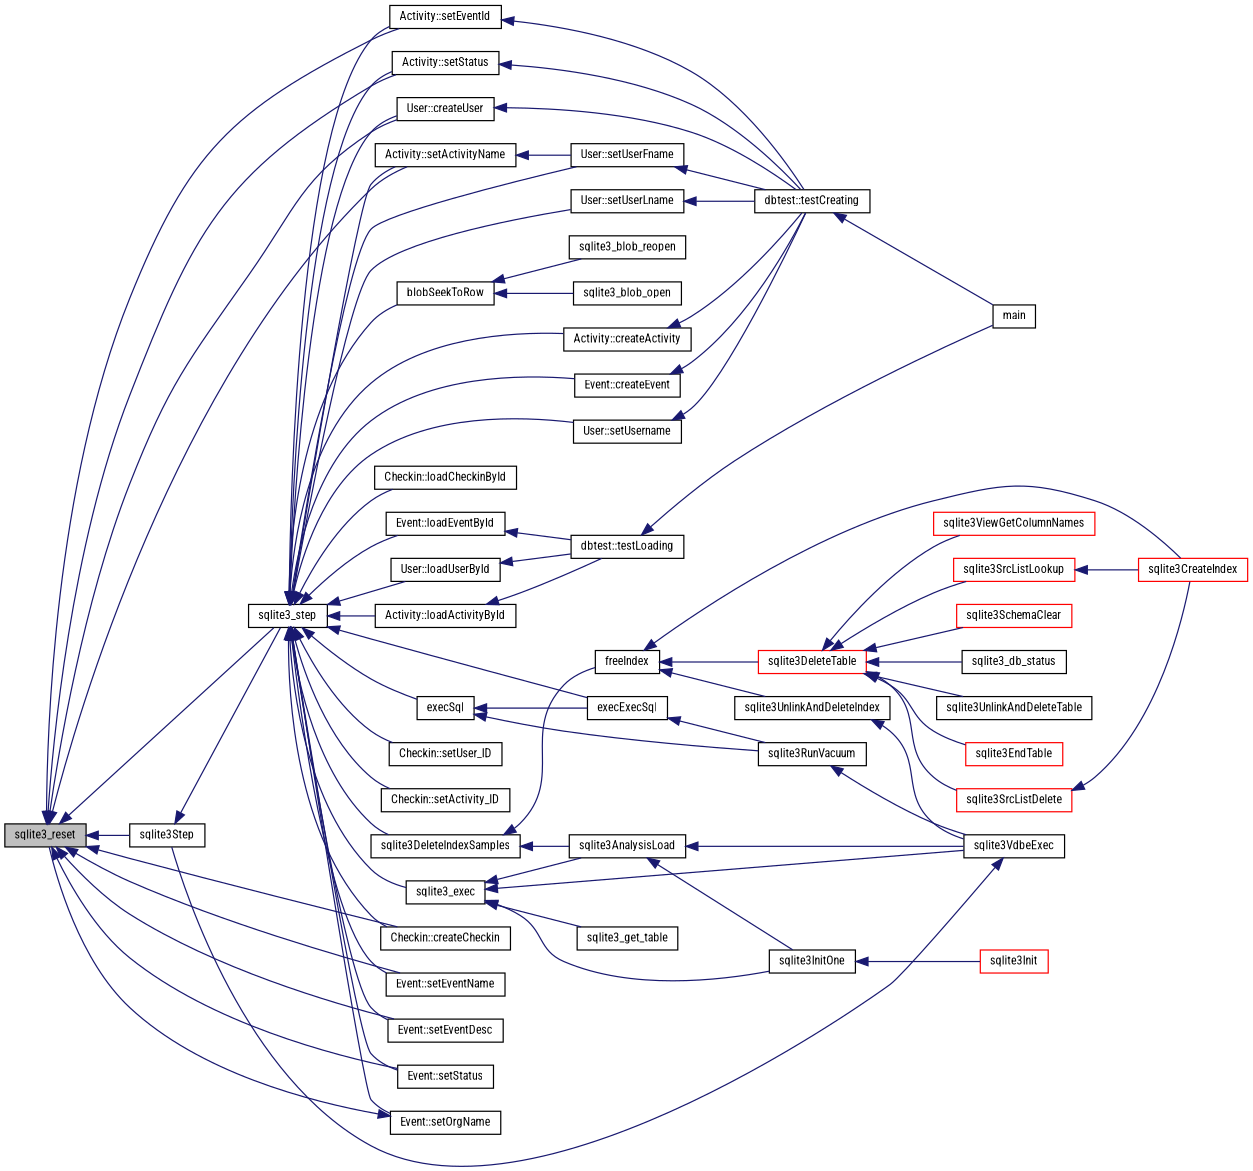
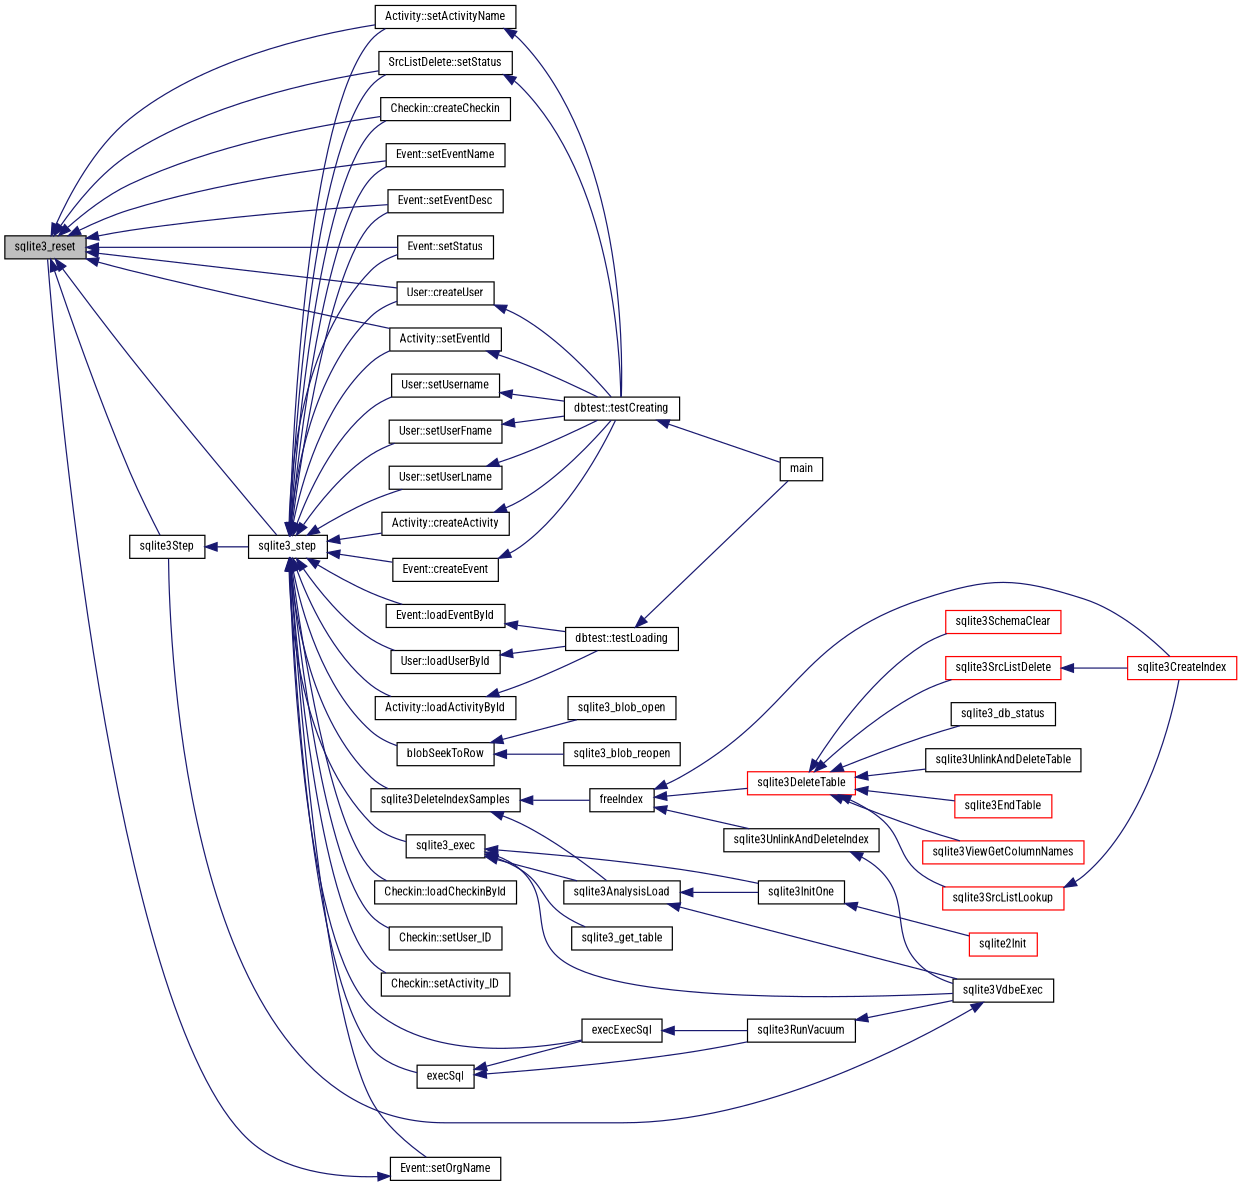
node "Activity::setStatus": label "Activity::setStatus" -> "SrcListDelete::setStatus"
edge "User::setUserFname" -> "Activity::setActivityName": now "dbtest::testCreating" -> "Activity::setActivityName"
node "sqlite3Init": label "sqlite3Init" -> "sqlite2Init"
